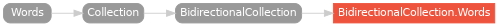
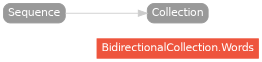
node "Words": label "Words" -> "Sequence"
node "BidirectionalCollection": removed
